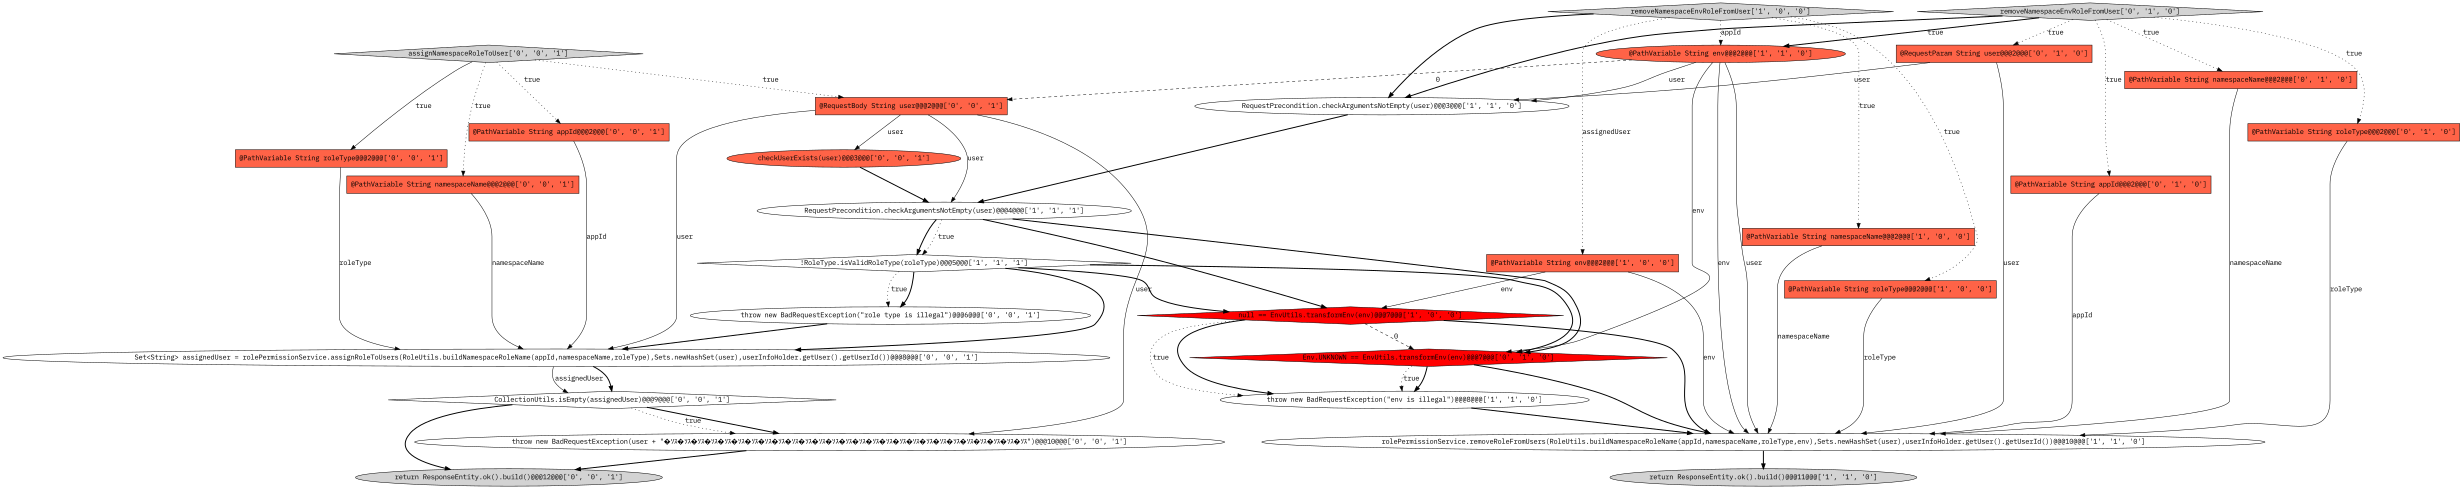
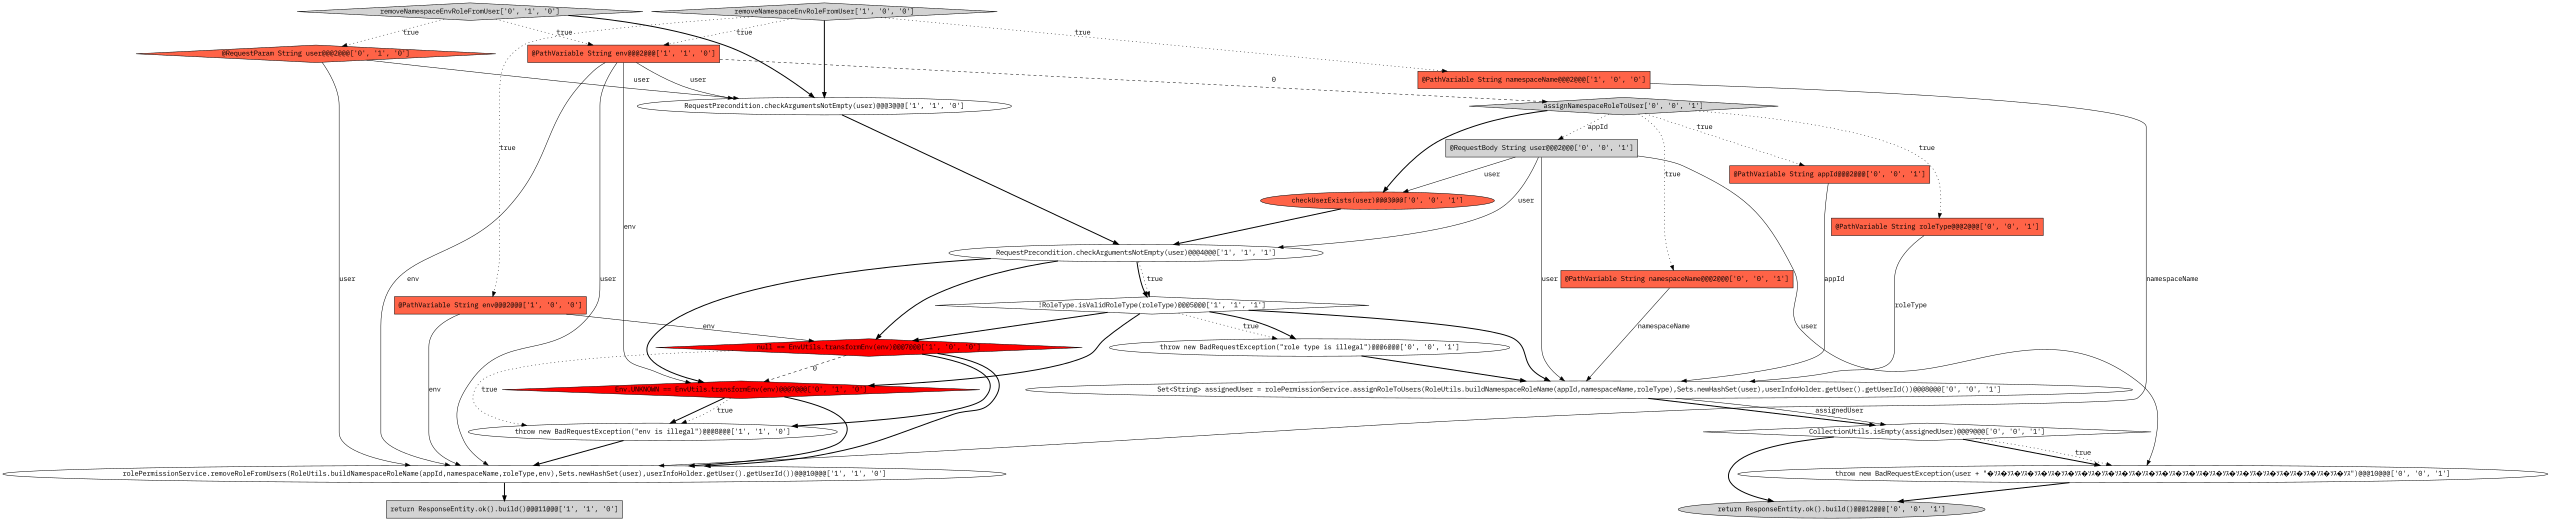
edge "removeNamespaceEnvRoleFromUser['0', '1', '0']" -> "@PathVariable String env@@@2@@@['1', '1', '0']": style bold -> dotted
edge "removeNamespaceEnvRoleFromUser['1', '0', '0']" -> "@PathVariable String env@@@2@@@['1', '1', '0']": label "appId" -> "true"
node "@PathVariable String env@@@2@@@['1', '1', '0']": shape ellipse -> box
node "@RequestParam String user@@@2@@@['0', '1', '0']": shape box -> diamond
edge "assignNamespaceRoleToUser['0', '0', '1']" -> "@RequestBody String user@@@2@@@['0', '0', '1']": label "true" -> "appId"
edge "@PathVariable String env@@@2@@@['1', '1', '0']" -> "@RequestBody String user@@@2@@@['0', '0', '1']": now "@PathVariable String env@@@2@@@['1', '1', '0']" -> "assignNamespaceRoleToUser['0', '0', '1']"
node "@PathVariable String namespaceName@@@2@@@['0', '1', '0']": removed
edge "assignNamespaceRoleToUser['0', '0', '1']" -> "@PathVariable String roleType@@@2@@@['0', '0', '1']": style solid -> dotted
node "@RequestBody String user@@@2@@@['0', '0', '1']": fillcolor tomato -> lightgray
edge "assignNamespaceRoleToUser['0', '0', '1']" -> "checkUserExists(user)@@@3@@@['0', '0', '1']": added
edge "removeNamespaceEnvRoleFromUser['1', '0', '0']" -> "@PathVariable String env@@@2@@@['1', '0', '0']": label "assignedUser" -> "true"
node "@PathVariable String roleType@@@2@@@['0', '1', '0']": removed
node "@PathVariable String appId@@@2@@@['0', '1', '0']": removed
node "@PathVariable String roleType@@@2@@@['1', '0', '0']": removed
node "return ResponseEntity.ok().build()@@@11@@@['1', '1', '0']": shape ellipse -> box
